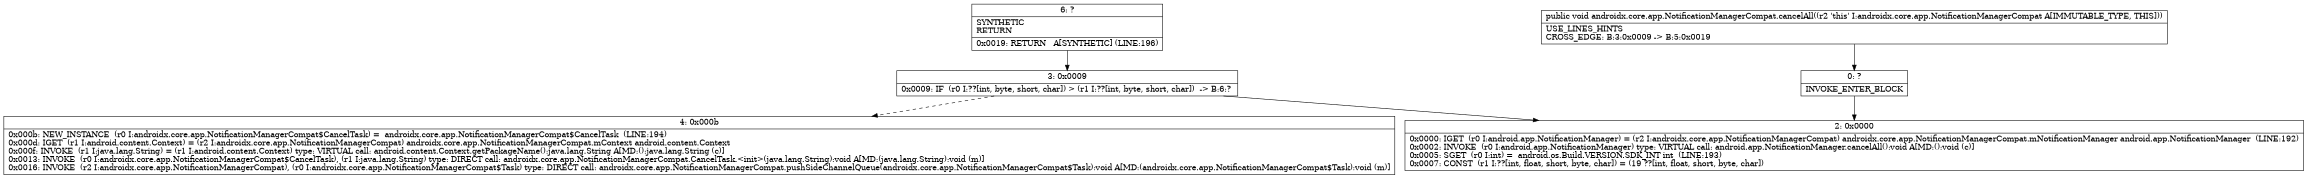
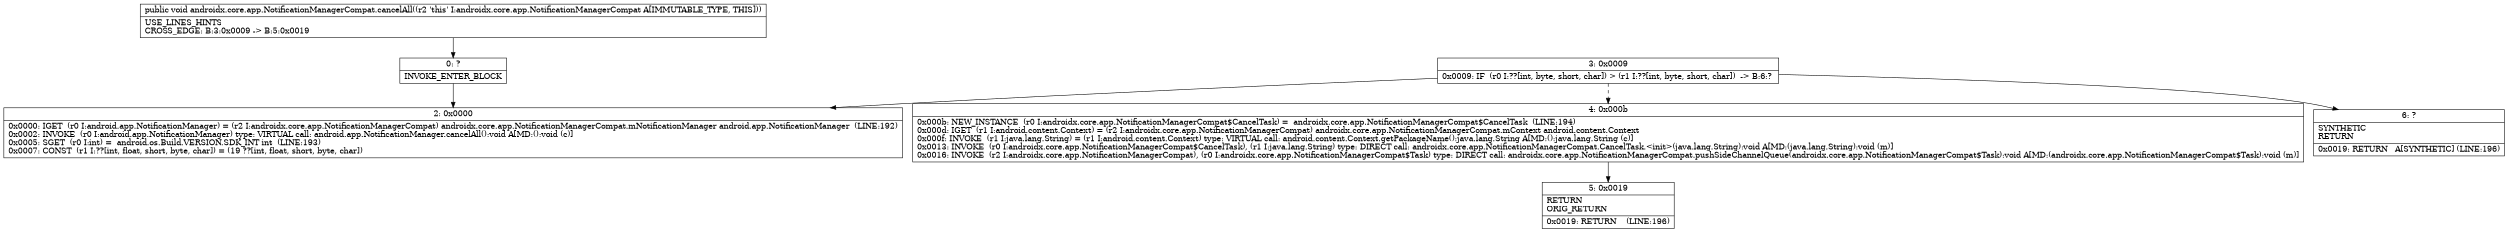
edge "6: ?" -> "3: 0x0009": reversed
node "5: 0x0019": added
